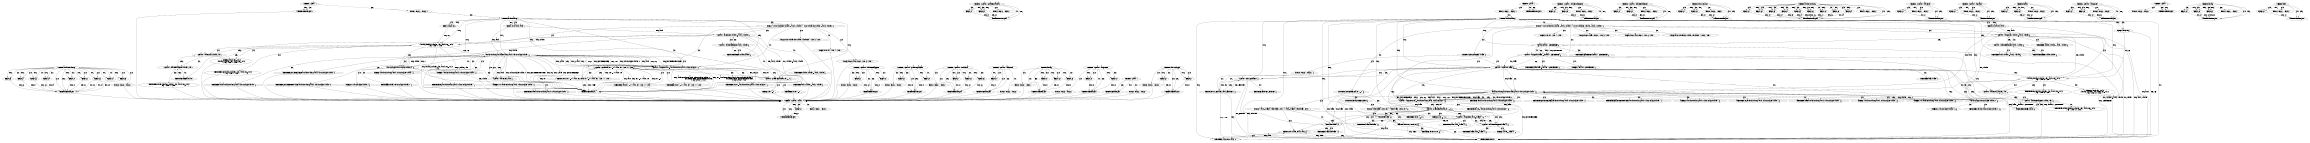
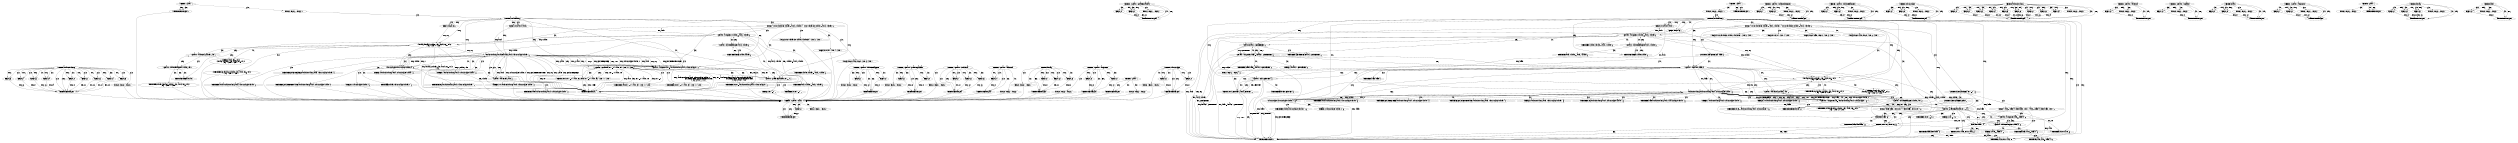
edge "(RETURN,return -ENOMEM;,return -ENOMEM;)" -> "(<operator>.minus,-ENOMEM)": label "DDG: reg" -> "AST: "
edge "(<operator>.assignment,value = buffer[0])" -> "(IDENTIFIER,value,value = buffer[0])": now "(IDENTIFIER,buffer,value = buffer[0])" -> "(IDENTIFIER,value,value = buffer[0])"
